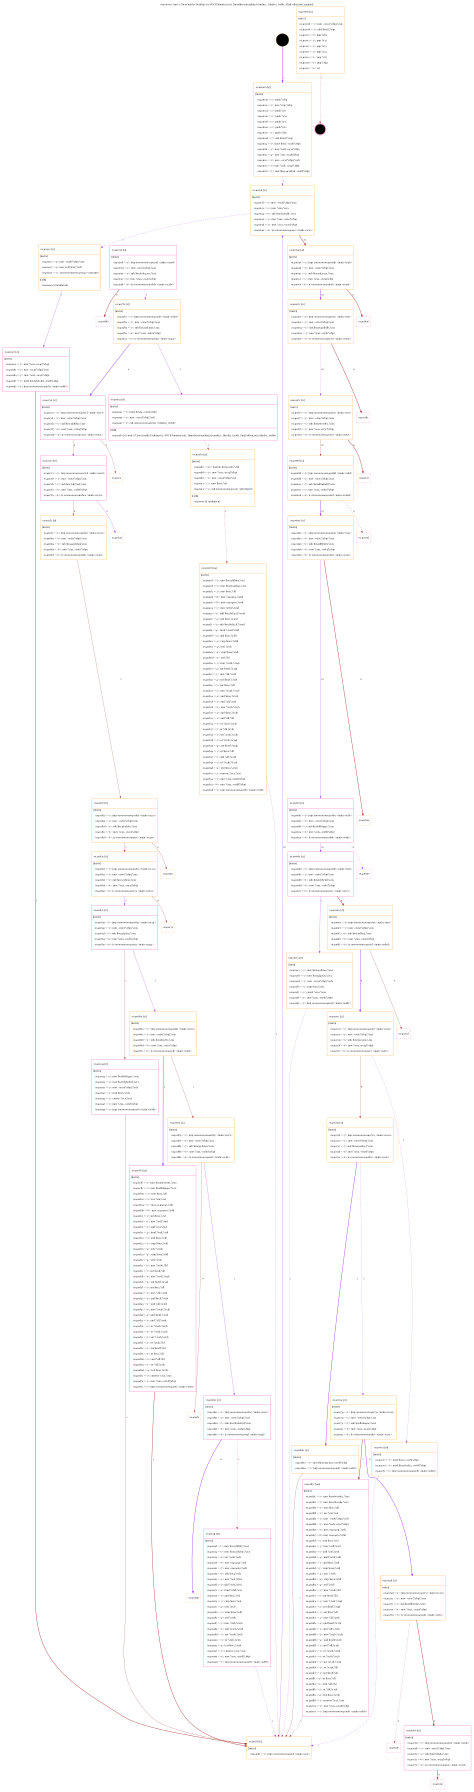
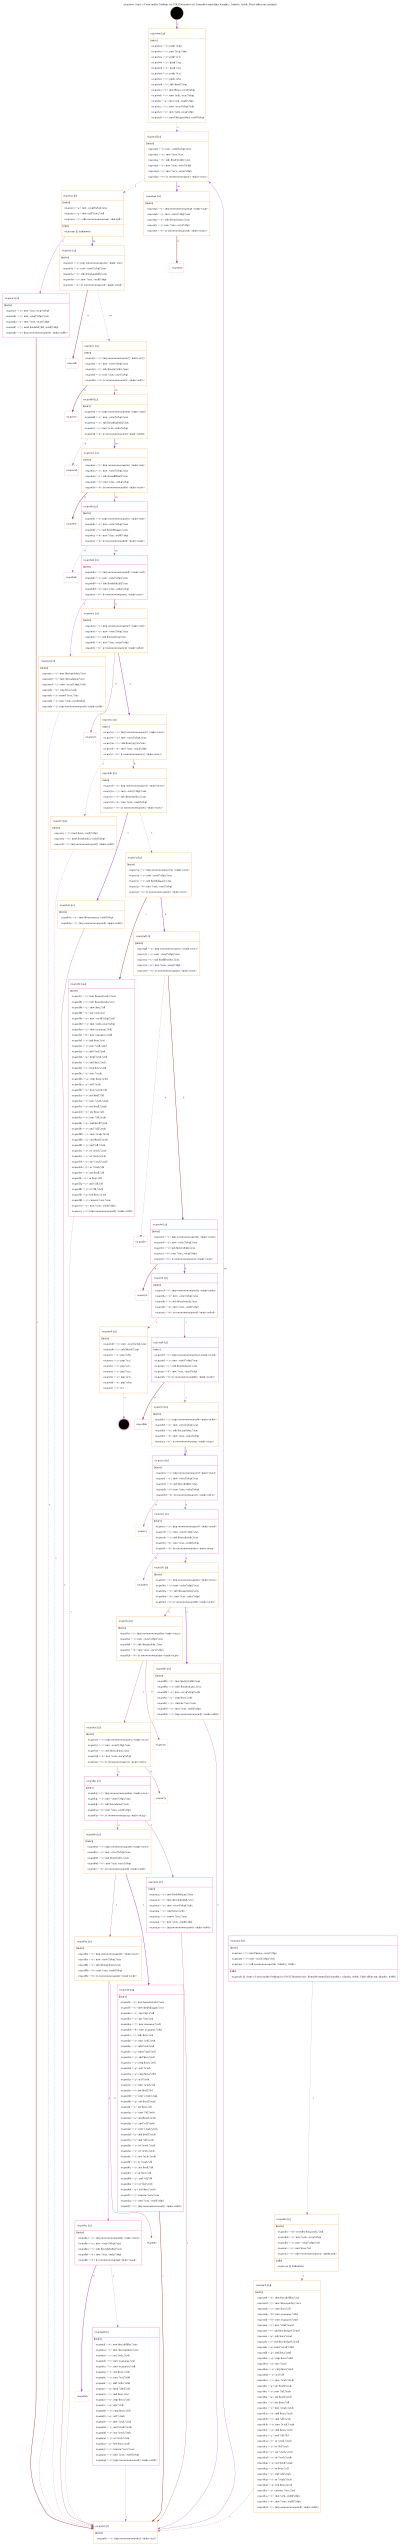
edge "0x40162f [23]" -> "0x401646 [22]": color brown -> purple
edge "0x401646 [22]" -> "0x40165c [22]": now "0x4019c1 [13]" -> "0x40165c [22]"
edge "0x4017b1 [25]" -> "0x401aa2 [15]": removed, label "1"
node "0x40177f [25]": added
node "0x4018b5 [27]": added
